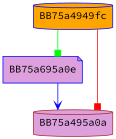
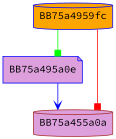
node "BB75a4949fc": label "BB75a4949fc" -> "BB75a4959fc"
node "BB75a695a0e": label "BB75a695a0e" -> "BB75a495a0e"
node "BB75a495a0a": label "BB75a495a0a" -> "BB75a455a0a"
